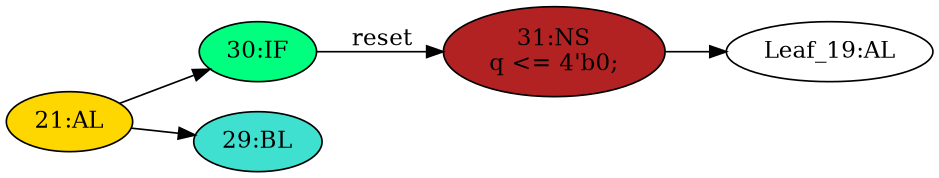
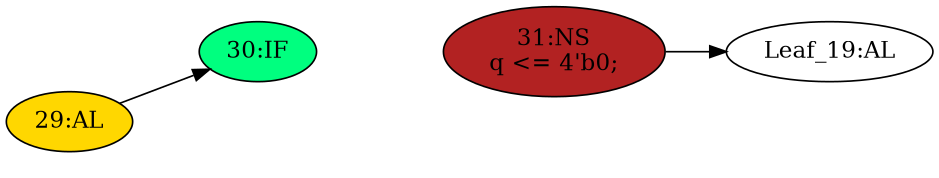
edge "30:IF" -> "31:NS q <= 4'b0;": removed, label "reset"
node "21:AL": label "21:AL" -> "29:AL"
node "29:BL": removed
